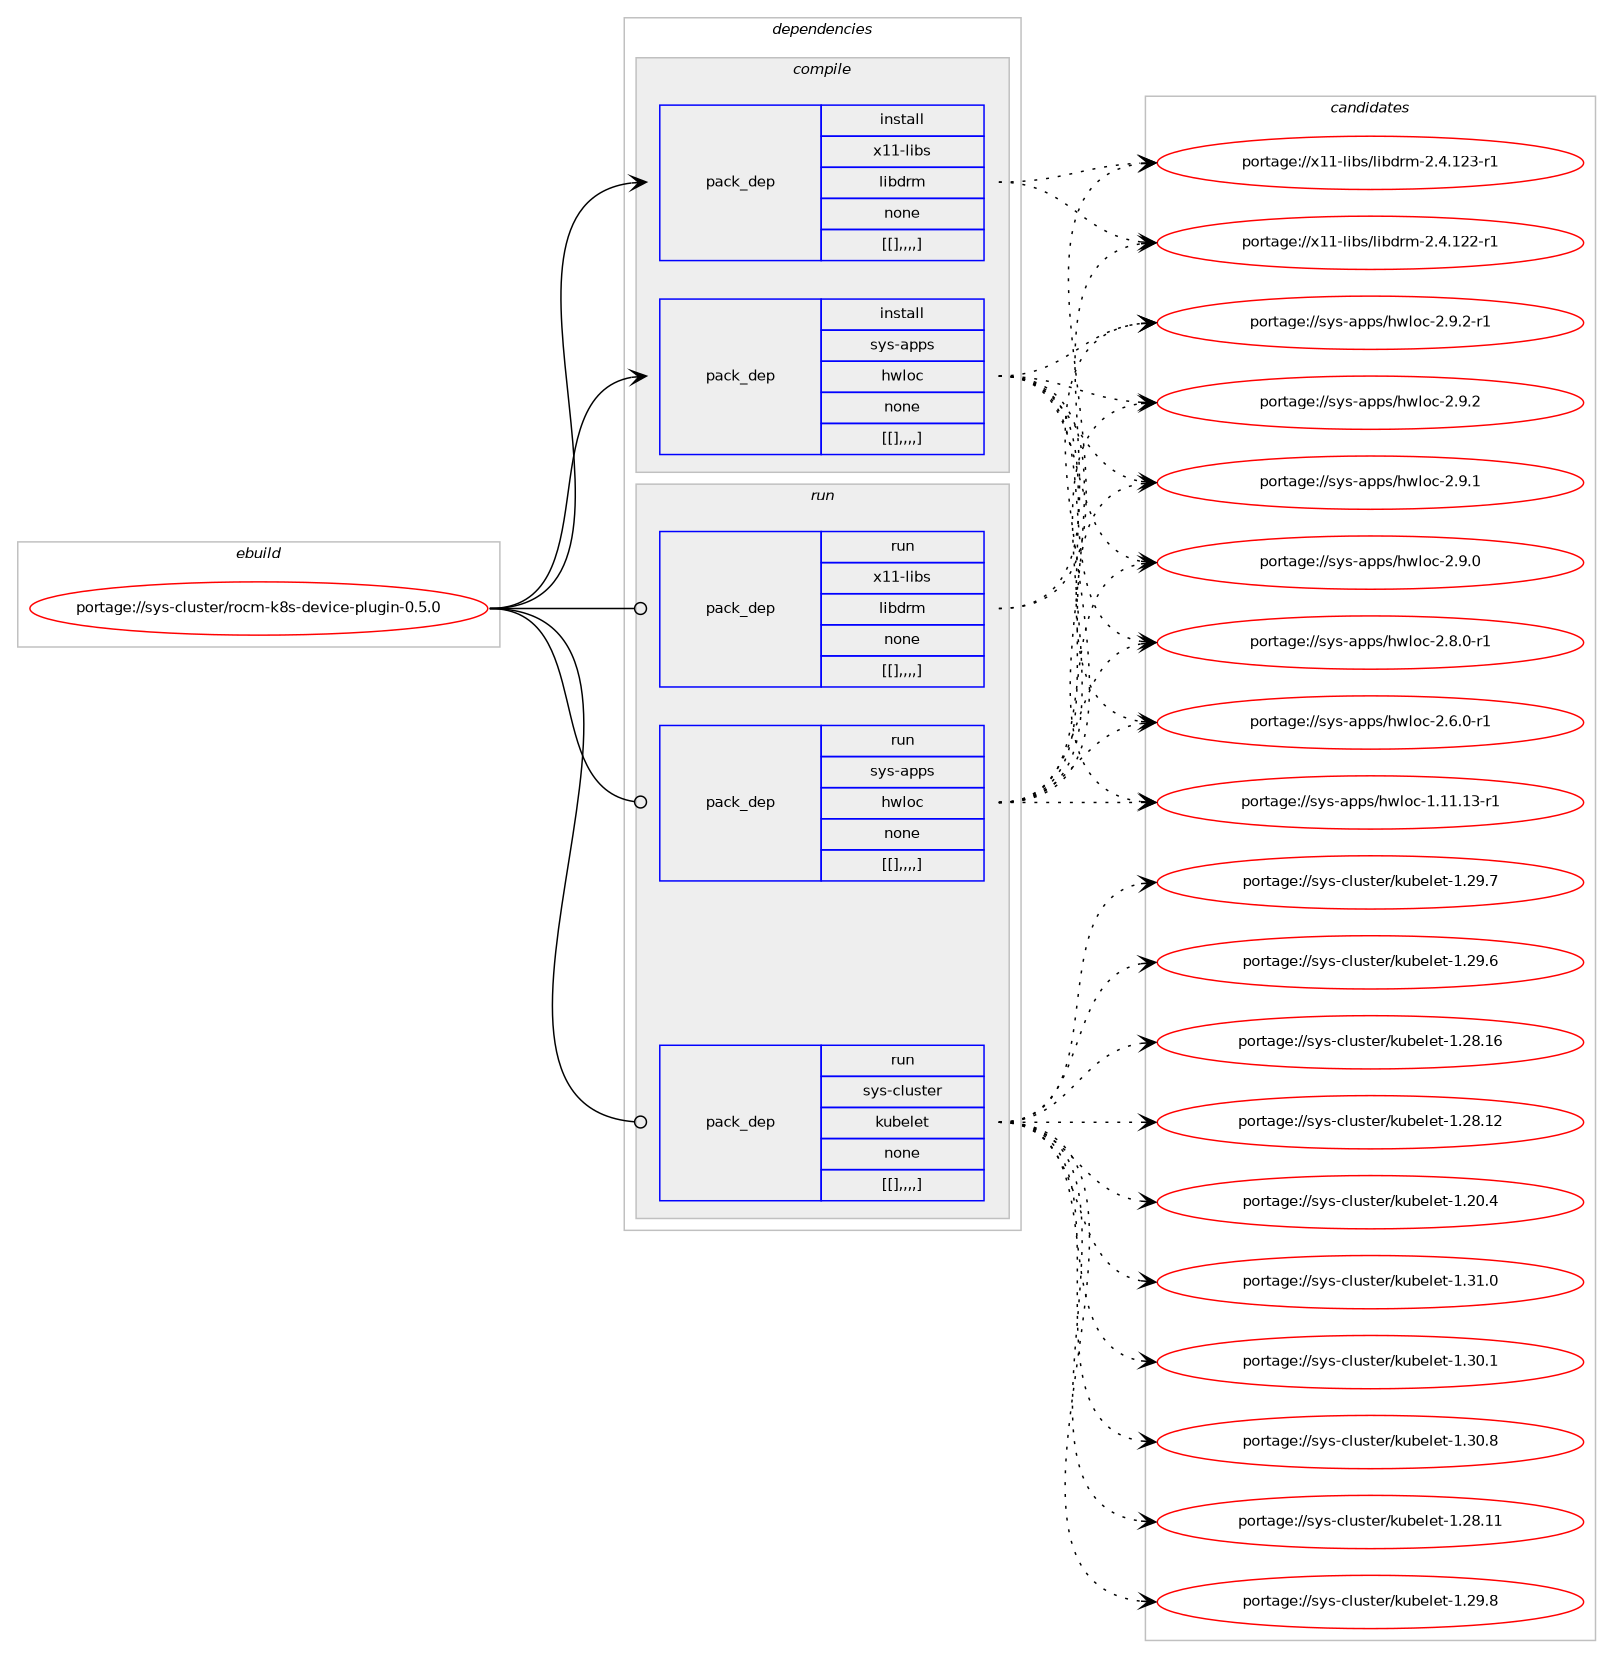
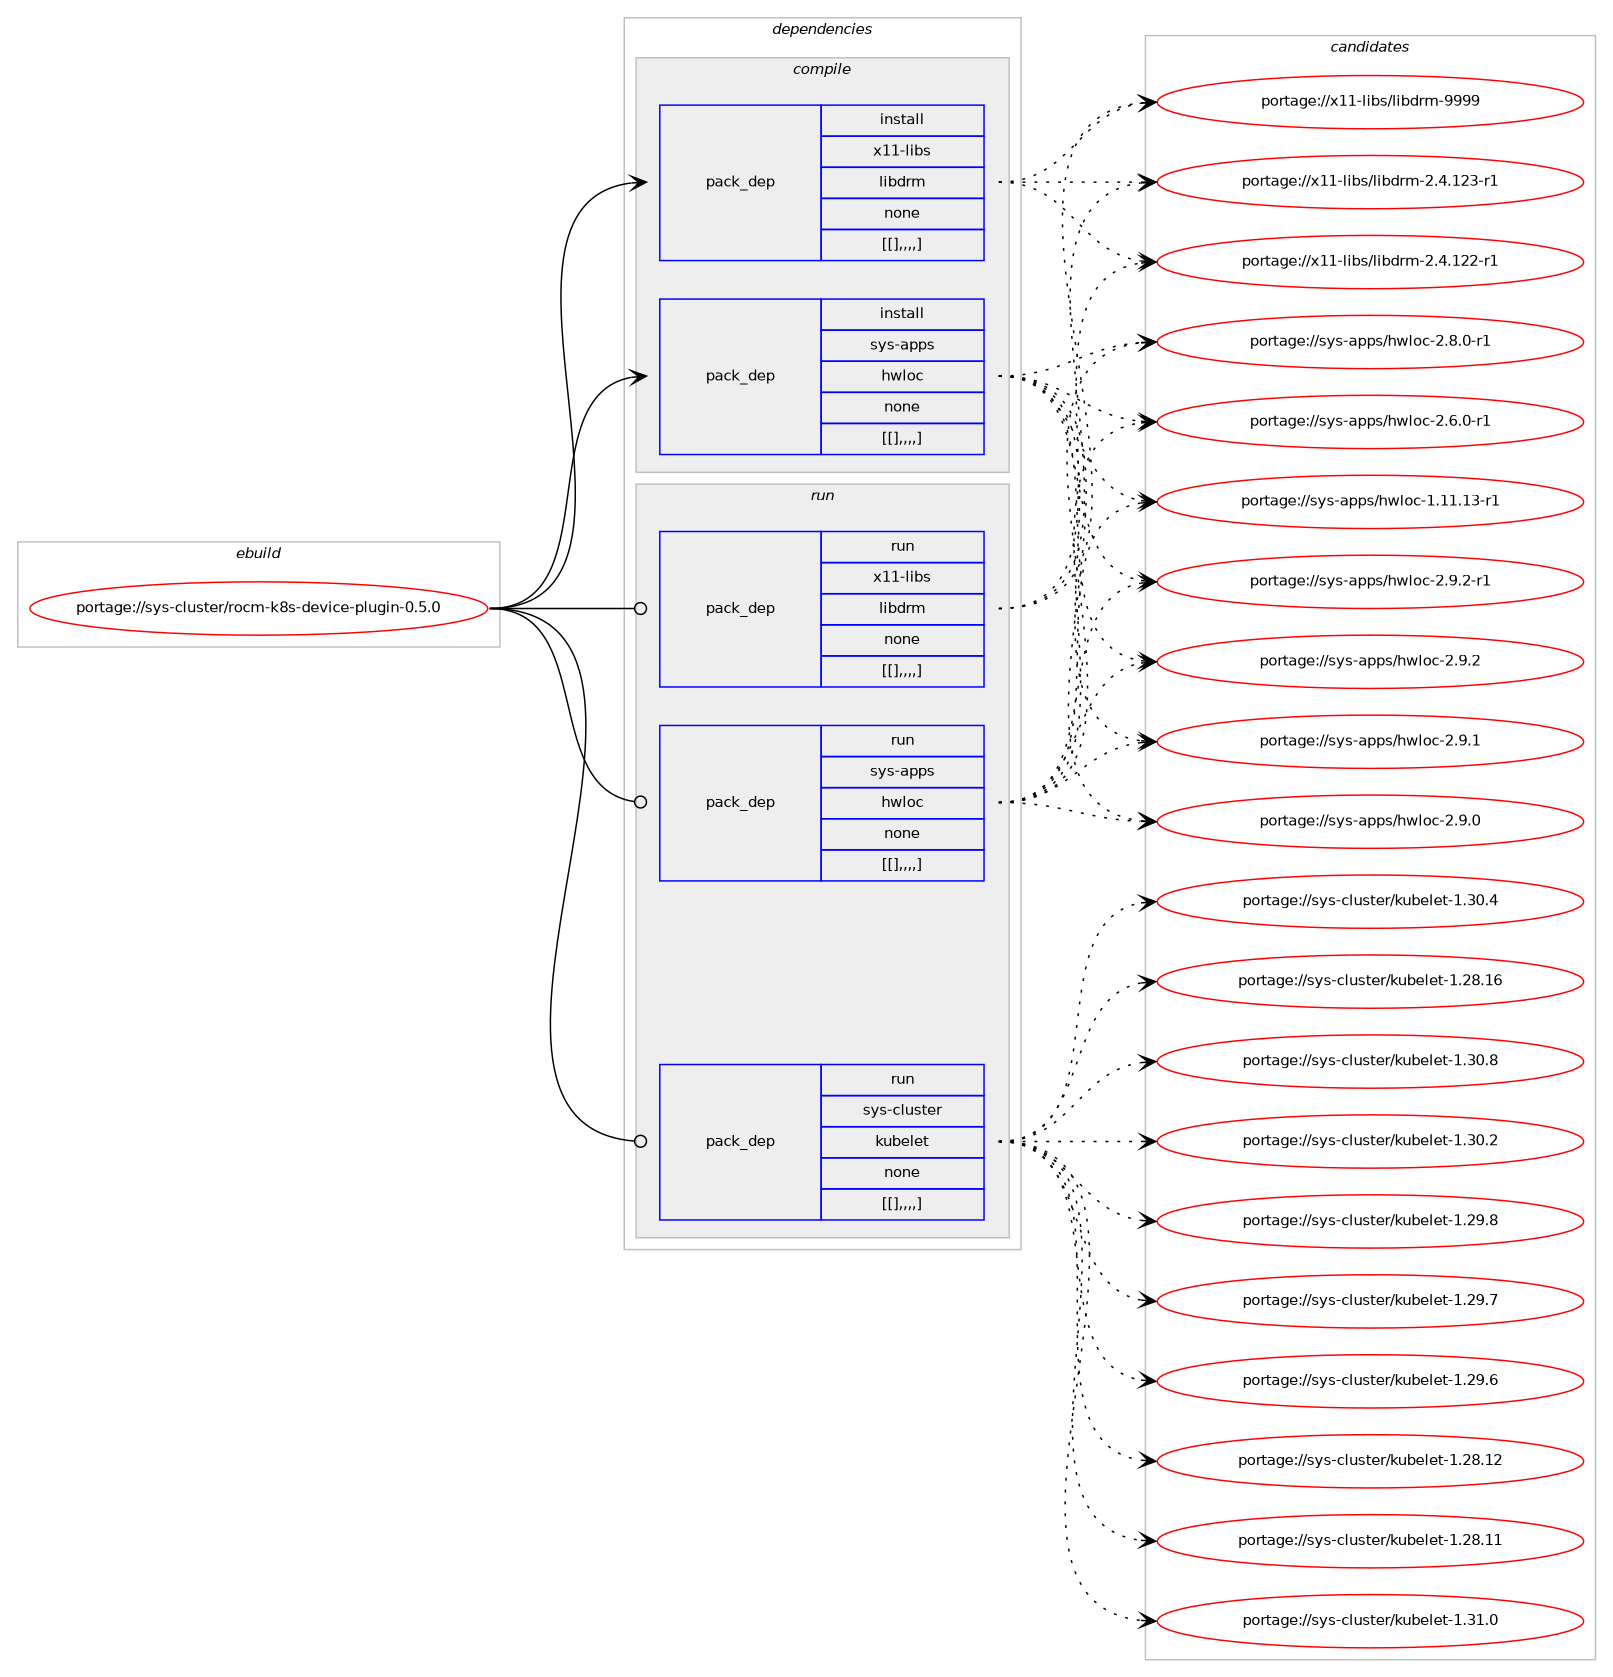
node "portage://x11-libs/libdrm-9999": added
node "portage://sys-cluster/kubelet-1.20.4": label "portage://sys-cluster/kubelet-1.20.4" -> "portage://sys-cluster/kubelet-1.30.4"
node "portage://sys-cluster/kubelet-1.30.1": label "portage://sys-cluster/kubelet-1.30.1" -> "portage://sys-cluster/kubelet-1.30.2"
